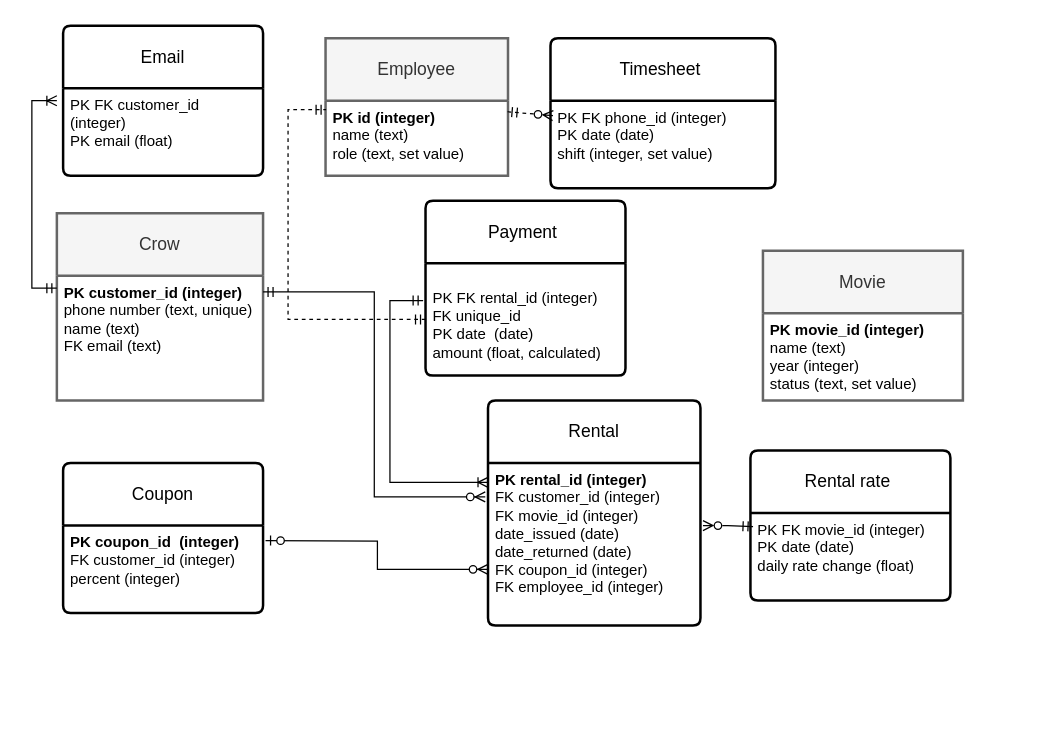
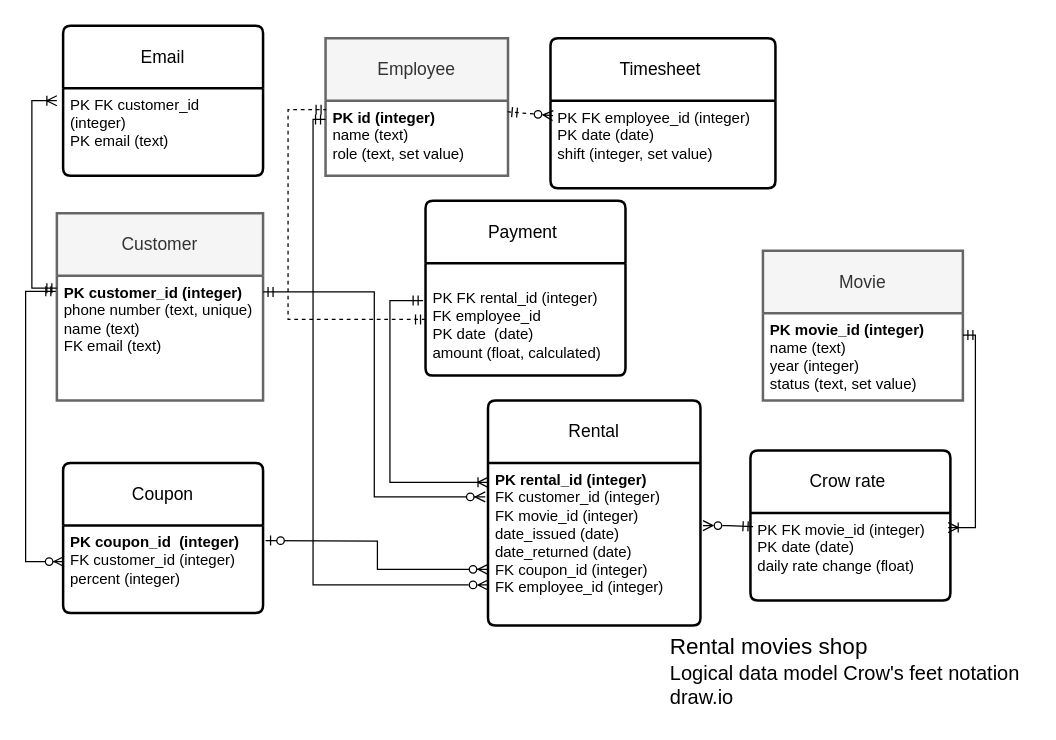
node "PK FK customer_id (integer) PK email (float)": label "PK FK customer_id (integer) PK email (float)" -> "PK FK customer_id (integer) PK email (text)"
node "PK FK phone_id (integer) PK date (date) shift (integer, set value)": label "PK FK phone_id (integer) PK date (date) shift (integer, set value)" -> "PK FK employee_id (integer) PK date (date) shift (integer, set value)"
node "Crow": label "Crow" -> "Customer"
node "PK FK rental_id (integer) FK unique_id PK date (date) amount (float, calculated)": label "PK FK rental_id (integer) FK unique_id PK date (date) amount (float, calculated)" -> "PK FK rental_id (integer) FK employee_id PK date (date) amount (float, calculated)"
edge "PK id (integer) name (text) role (text, set value)" -- "PK rental_id (integer) FK customer_id (integer) FK movie_id (integer) date_issued (date) date_returned (date) FK coupon_id (integer) FK employee_id (integer)": added
edge "PK customer_id (integer) phone number (text, unique) name (text) FK email (text)" -- "PK coupon_id (integer) FK customer_id (integer) percent (integer)": added
edge "PK movie_id (integer) name (text) year (integer) status (text, set value)" -- "PK FK movie_id (integer) PK date (date) daily rate change (float)": added
node "Rental rate": label "Rental rate" -> "Crow rate"
node "Rental movies shop Logical data model Crow's feet notation draw.io": added
